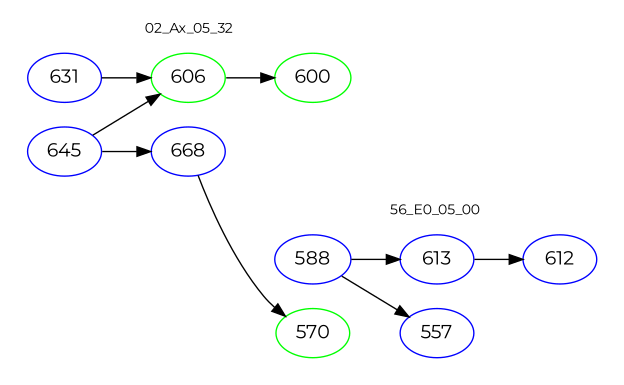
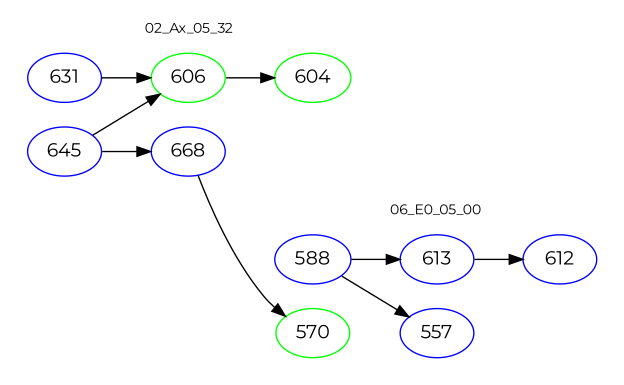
node "600": label "600" -> "604"
cluster "56_E0_05_00": label "56_E0_05_00" -> "06_E0_05_00"
